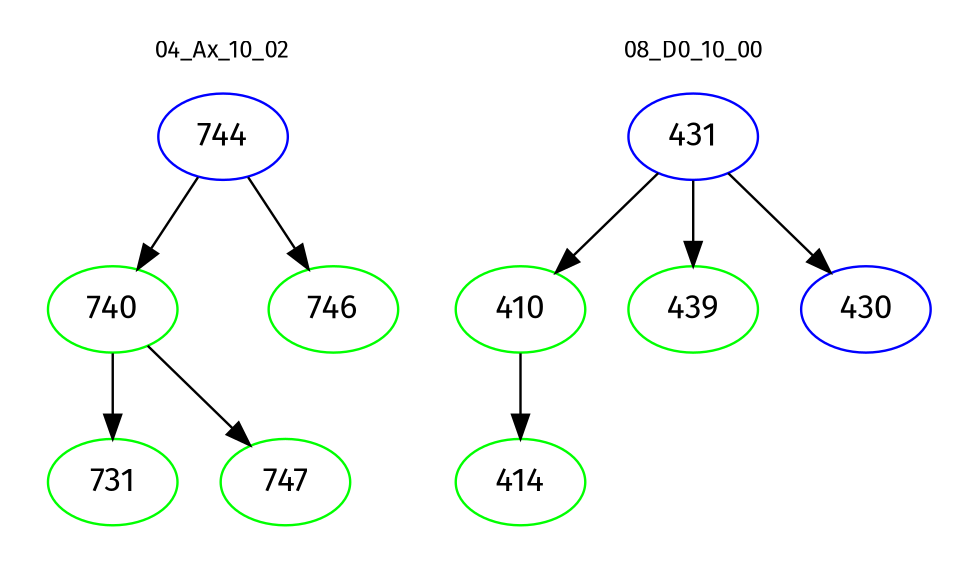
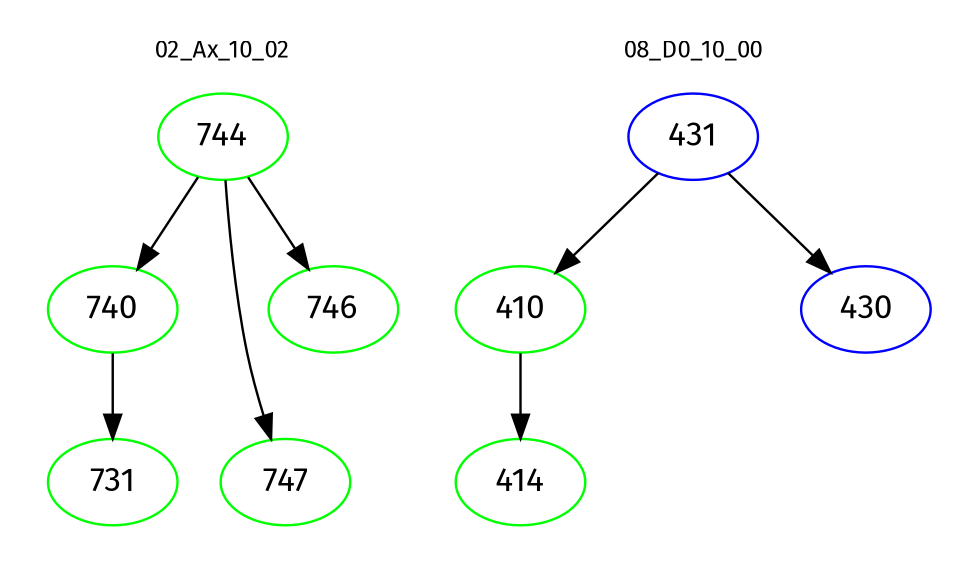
cluster "04_Ax_10_02": label "04_Ax_10_02" -> "02_Ax_10_02"
node "744": color blue -> green
node "439": removed
edge "740" -> "747": now "744" -> "747"
